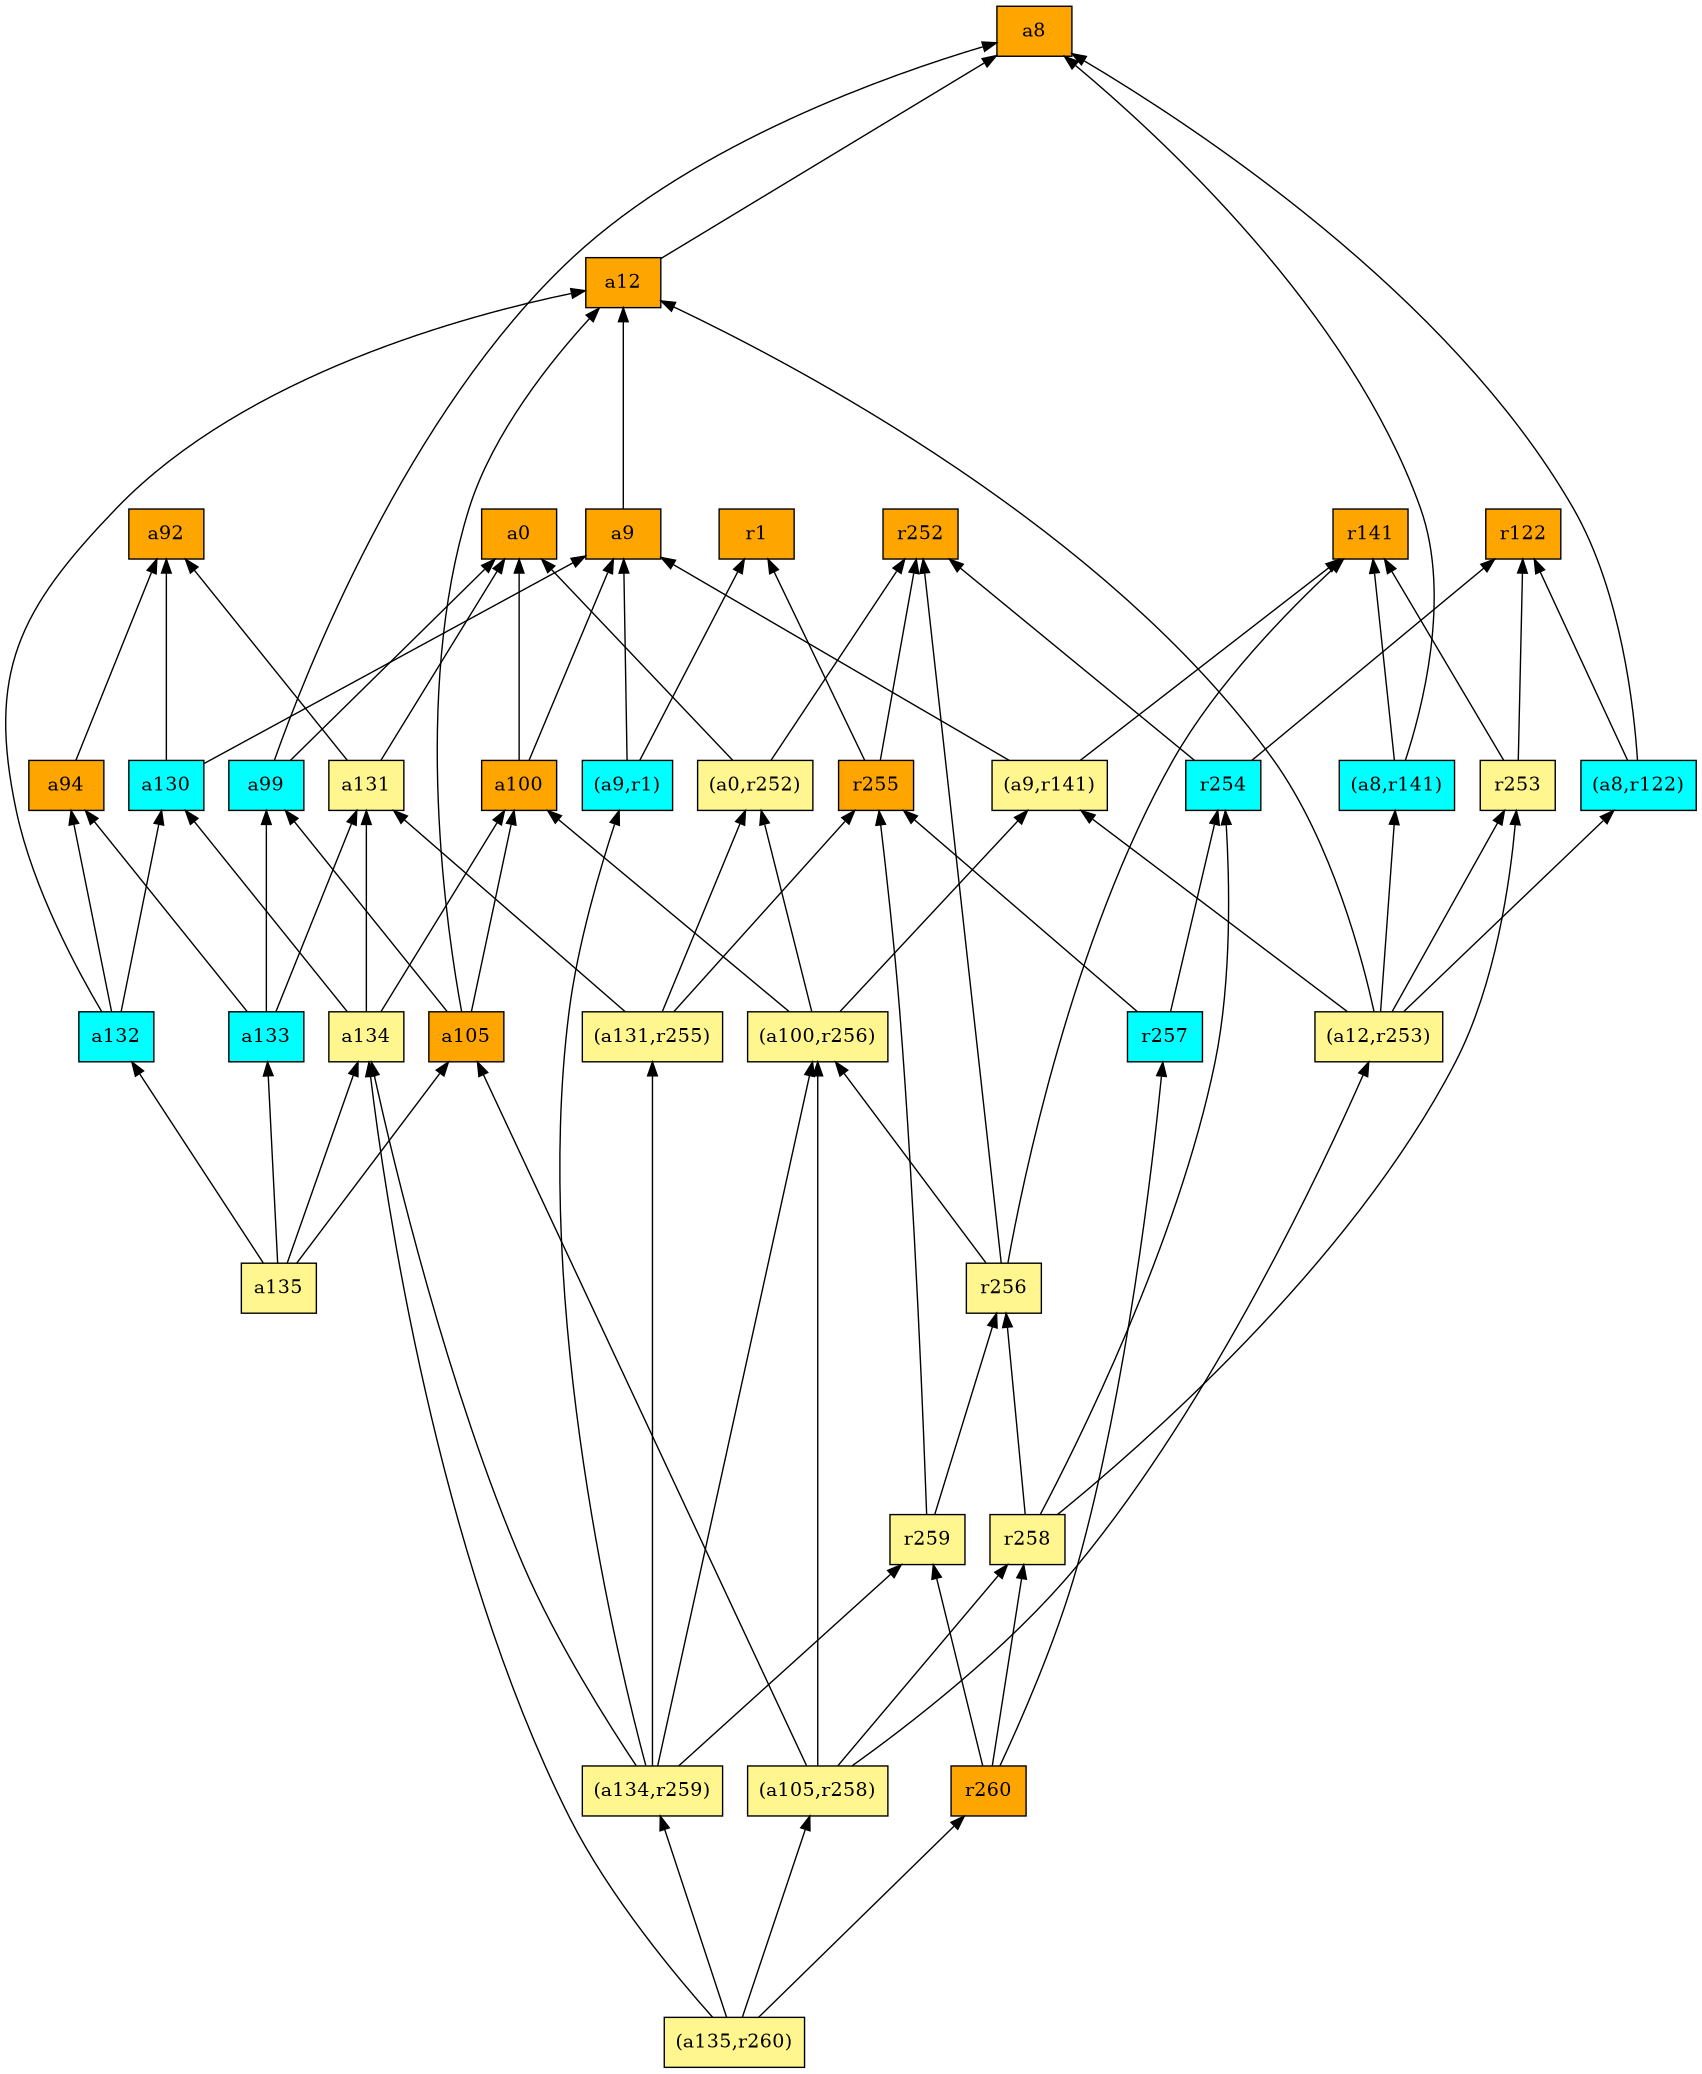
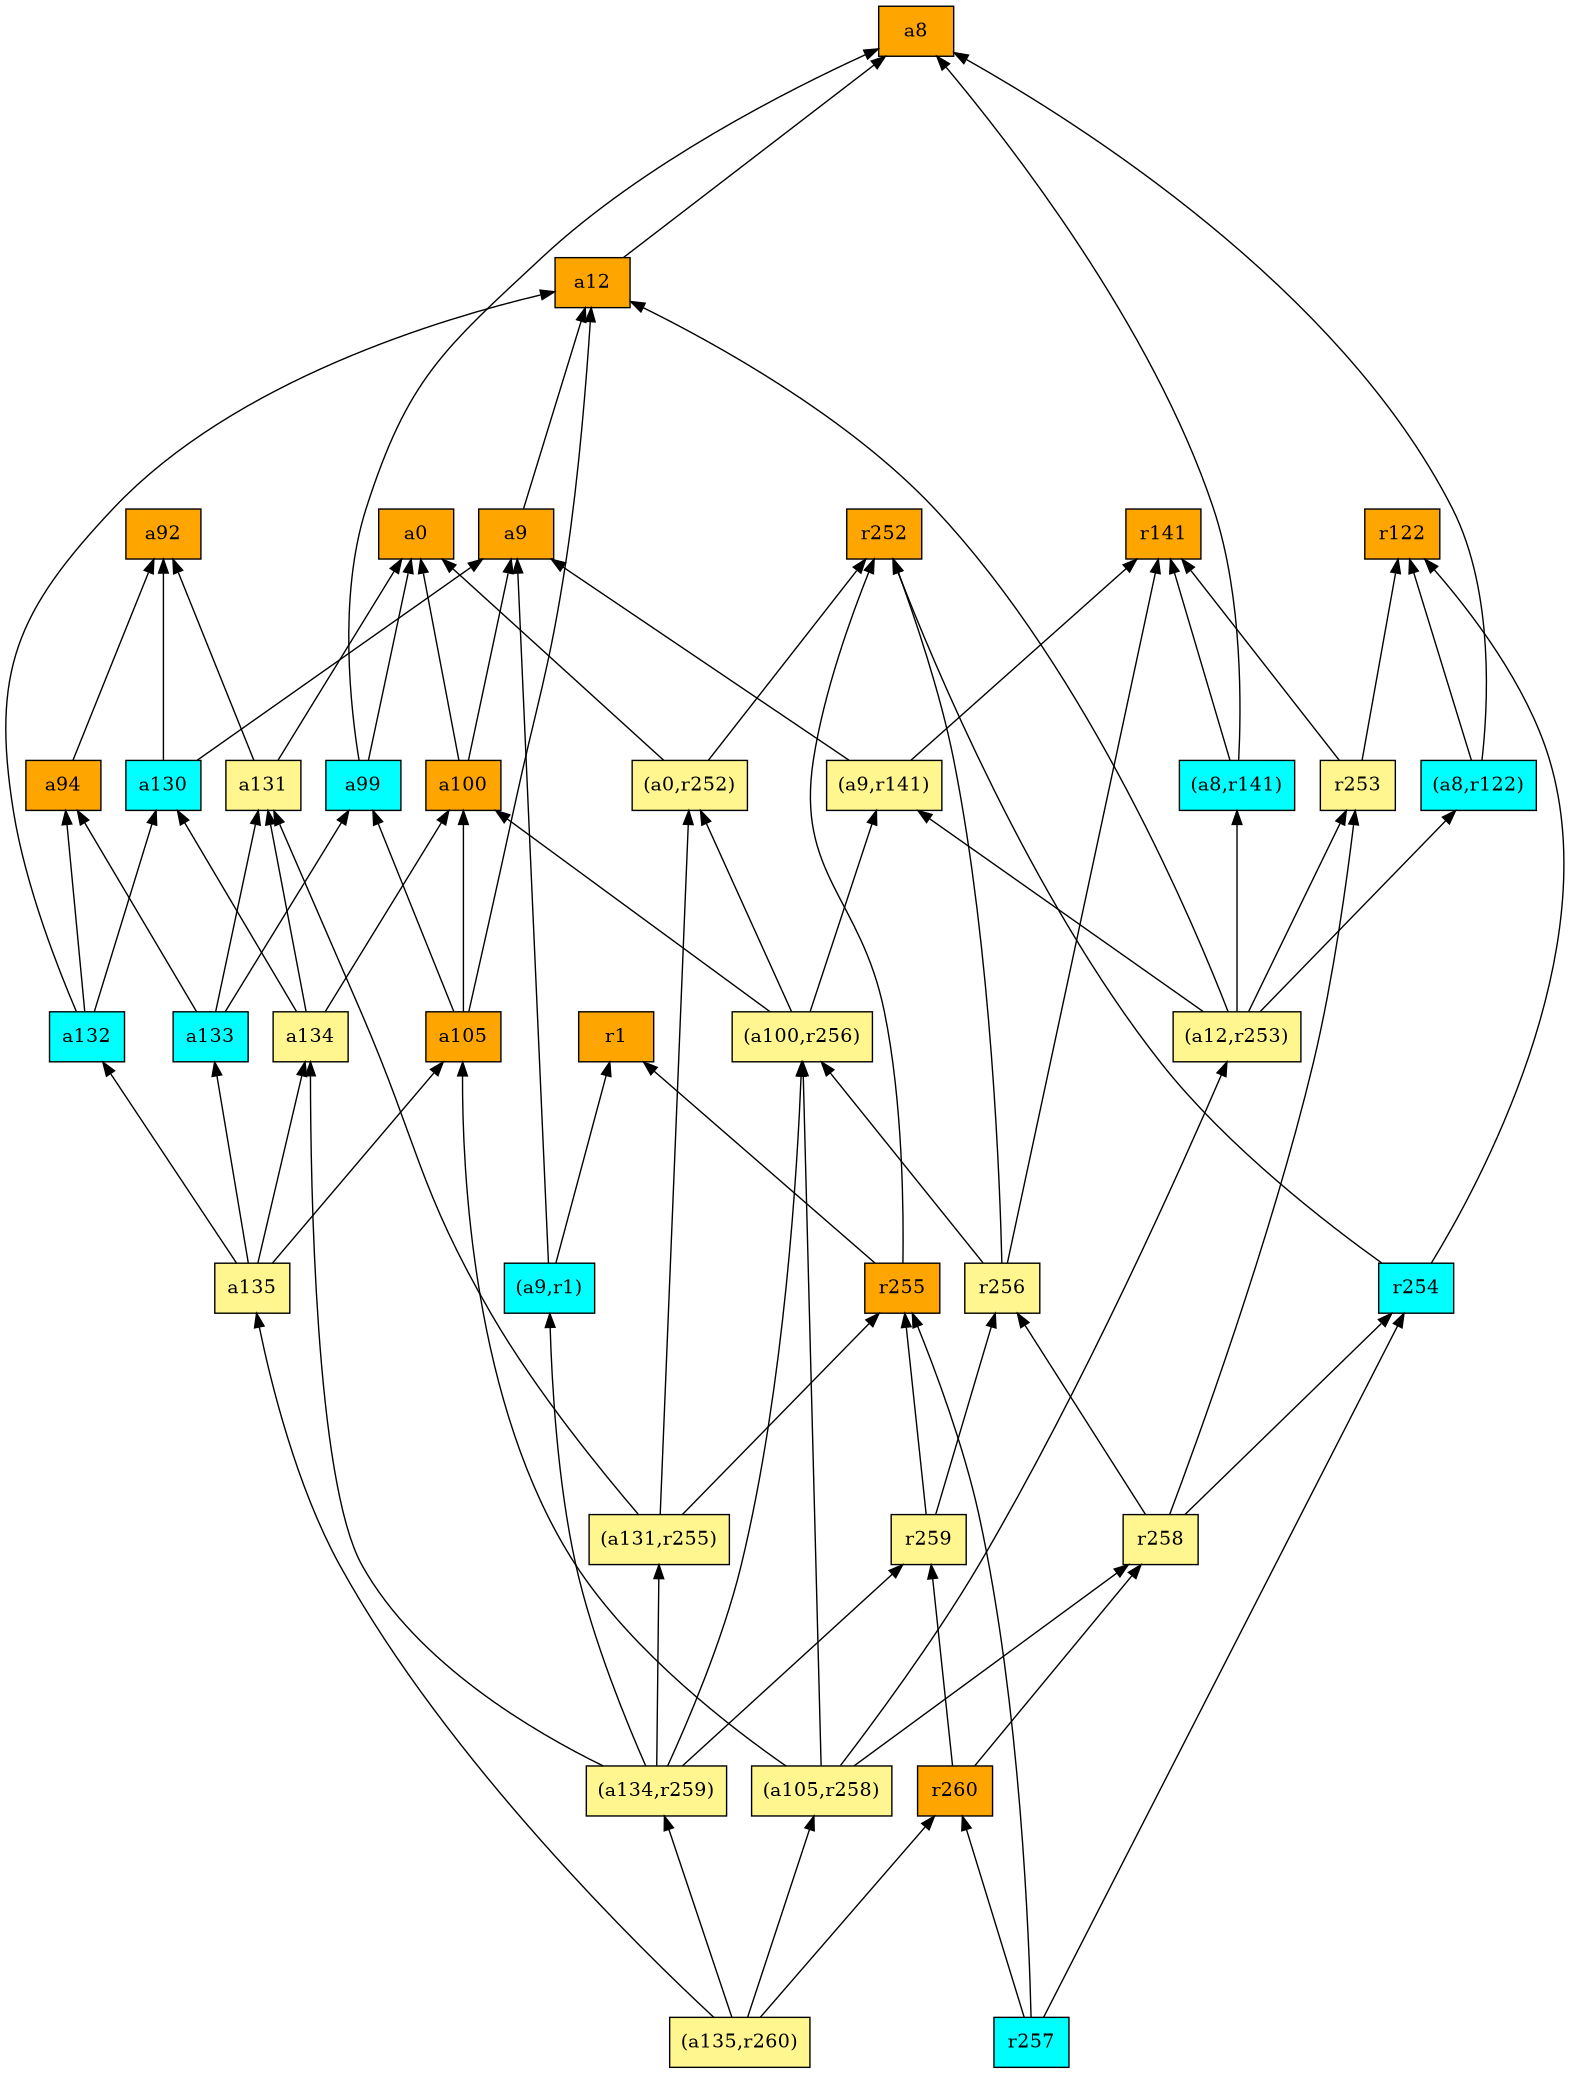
edge "r260" -> "r257": reversed
edge "(a135,r260)" -> "a134": now "(a135,r260)" -> "a135"
